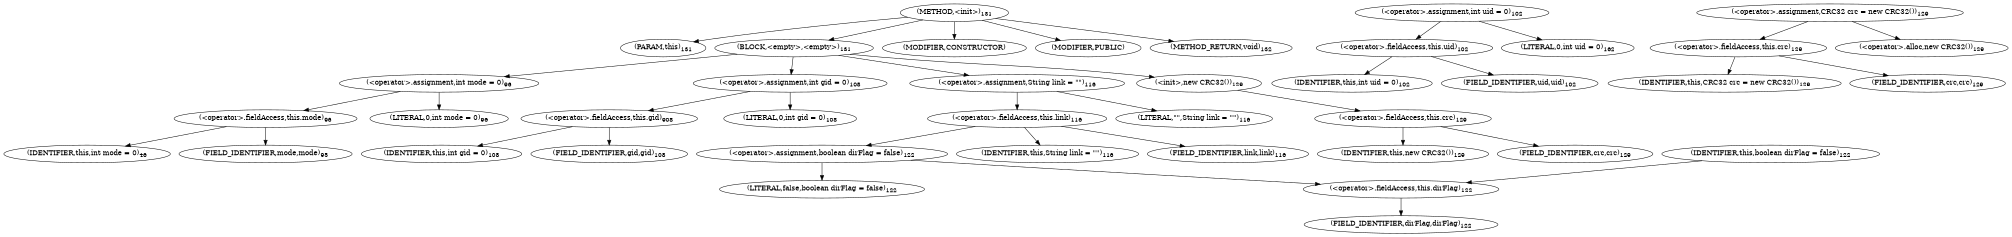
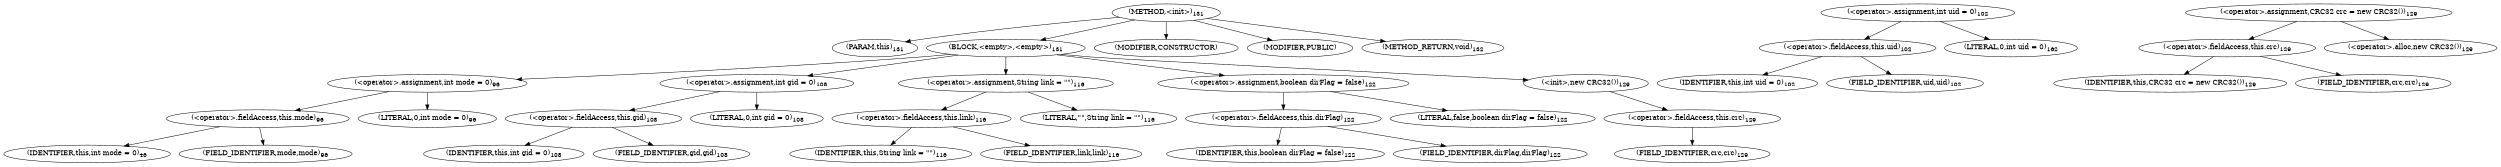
node "(<operator>.fieldAccess,this.gid)": text "908" -> "108"
edge "(<operator>.fieldAccess,this.link)" -> "(<operator>.assignment,boolean dirFlag = false)": now "(BLOCK,<empty>,<empty>)" -> "(<operator>.assignment,boolean dirFlag = false)"
node "(FIELD_IDENTIFIER,mode,mode)": text "95" -> "96"
node "(IDENTIFIER,this,new CRC32())": removed
edge "(IDENTIFIER,this,boolean dirFlag = false)" -> "(<operator>.fieldAccess,this.dirFlag)": reversed
